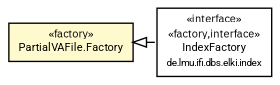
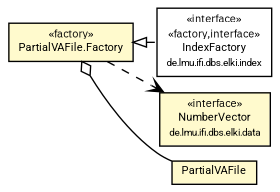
node "NumberVector": added
node "PartialVAFile": added
